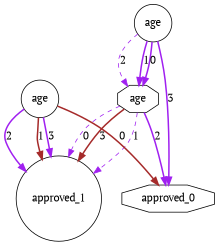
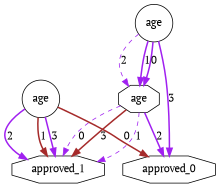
node "approved_1": shape circle -> octagon
